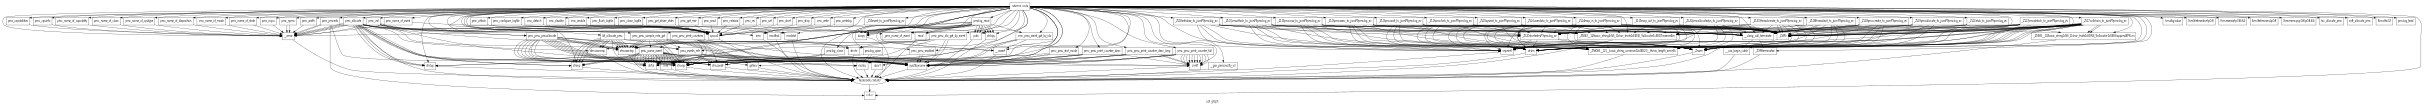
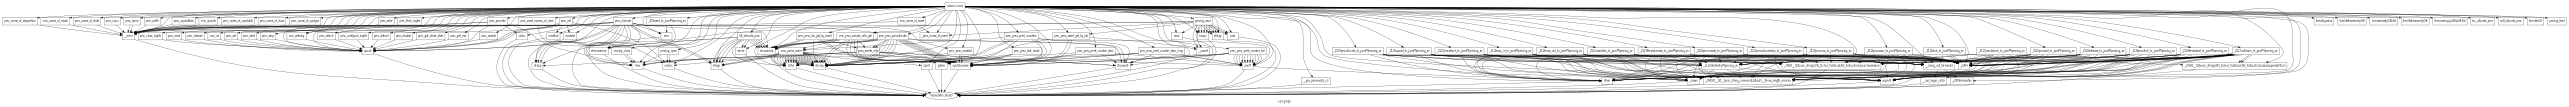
node "pmc_event_names_of_class": added
edge "pmc_flush_logfile" -> "syscall": now "pmc_flush_logfile" -> "pmc_writelog"
edge "_ZL18threadexit_to_jsonP9pmclog_ev" -> "strlen": now "printf" -> "strlen"
edge "pmc_allocate" -> "strcasestr": now "external node" -> "strcasestr"
edge "Node0x8073ef340" -> "calloc": reversed
